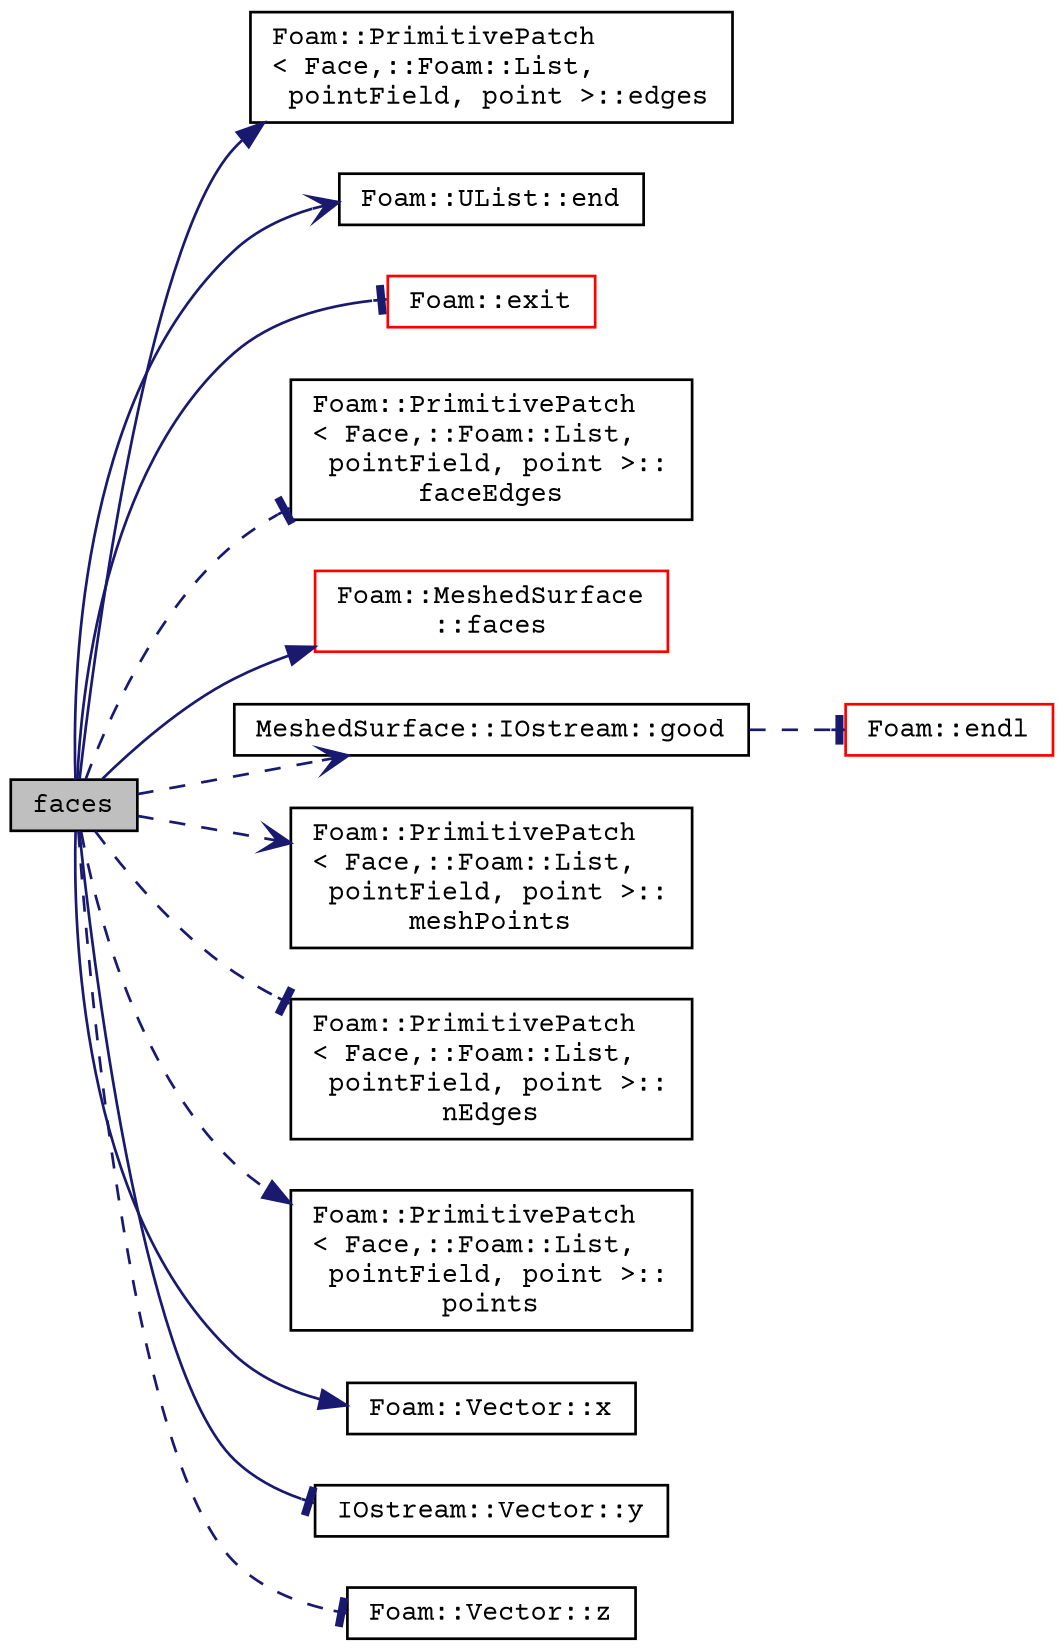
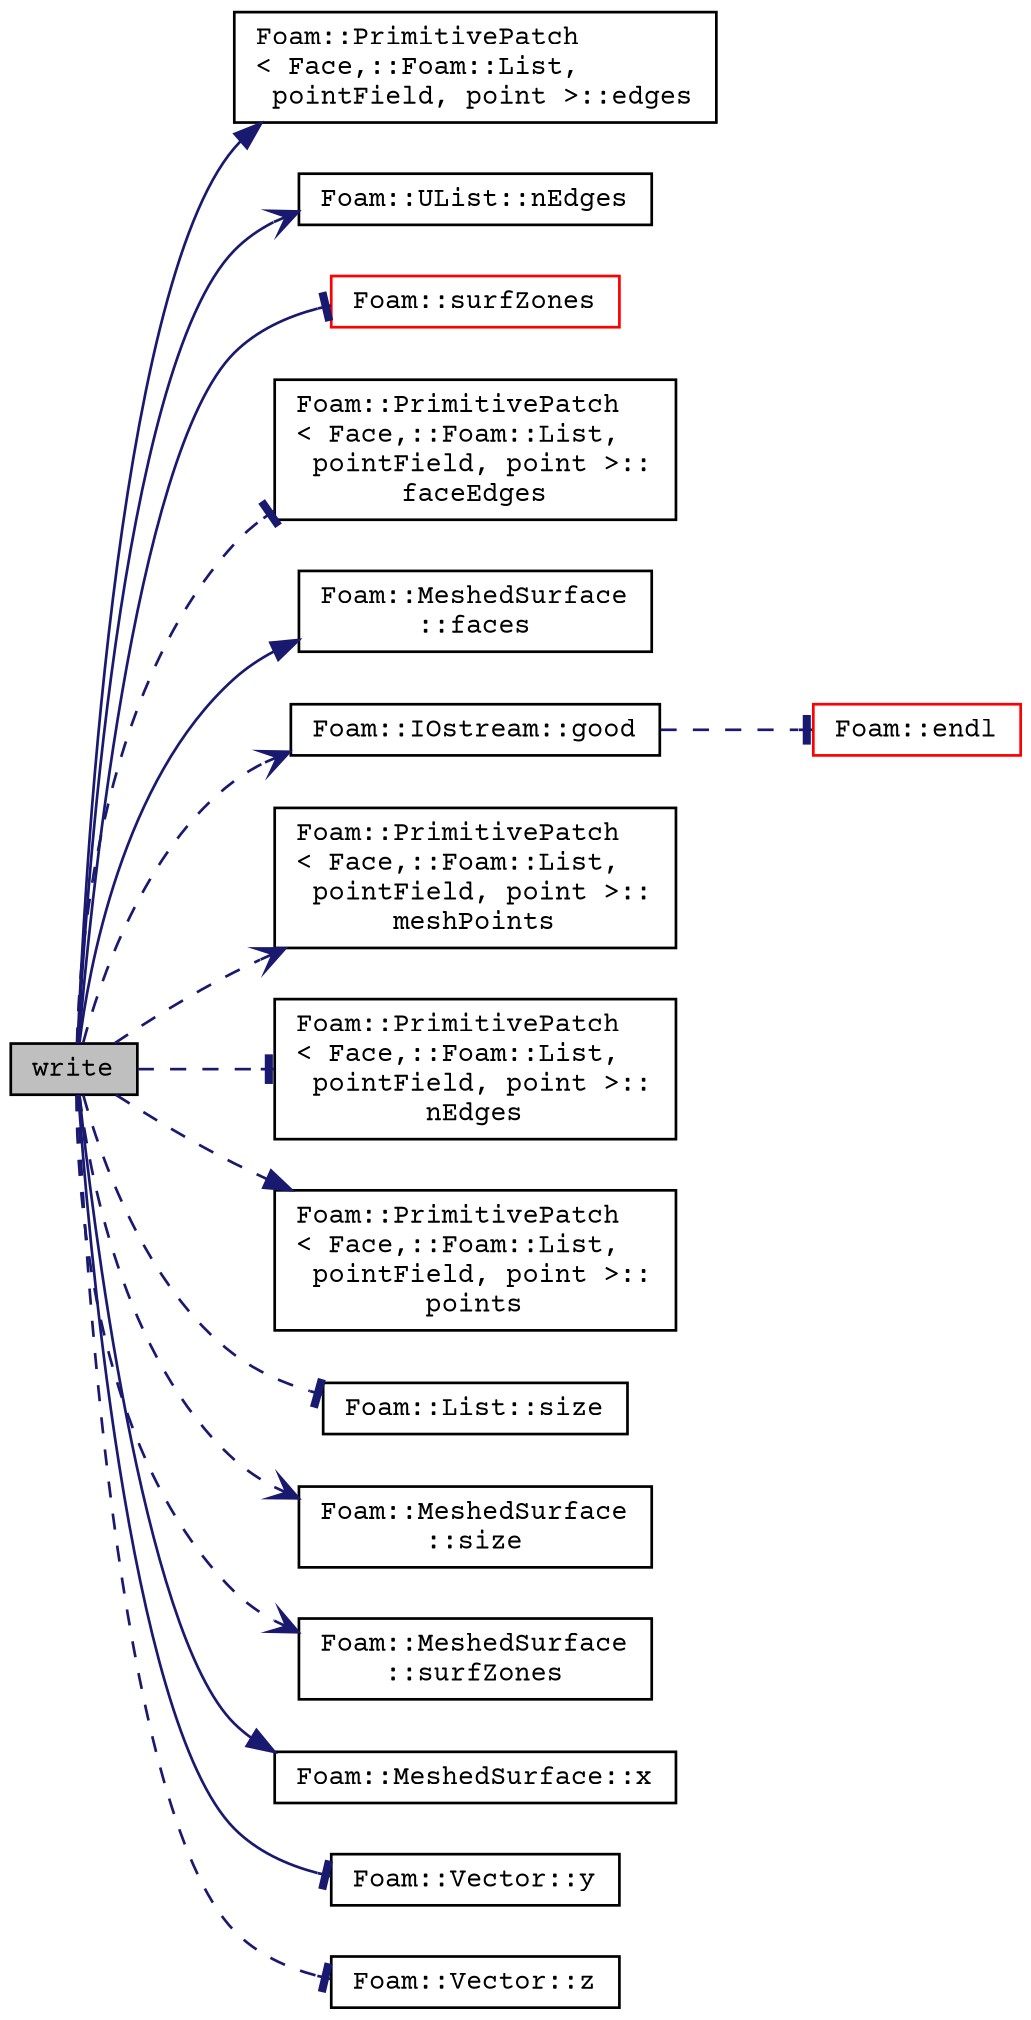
node "Foam::UList::end": label "Foam::UList::end" -> "Foam::UList::nEdges"
node "Foam::exit": label "Foam::exit" -> "Foam::surfZones"
node "Foam::MeshedSurface ::faces": color red -> black
node "MeshedSurface::IOstream::good": label "MeshedSurface::IOstream::good" -> "Foam::IOstream::good"
node "faces": label "faces" -> "write"
node "Foam::List::size": added
node "Foam::Vector::x": label "Foam::Vector::x" -> "Foam::MeshedSurface::x"
node "IOstream::Vector::y": label "IOstream::Vector::y" -> "Foam::Vector::y"
node "Foam::MeshedSurface ::size": added
node "Foam::MeshedSurface ::surfZones": added
